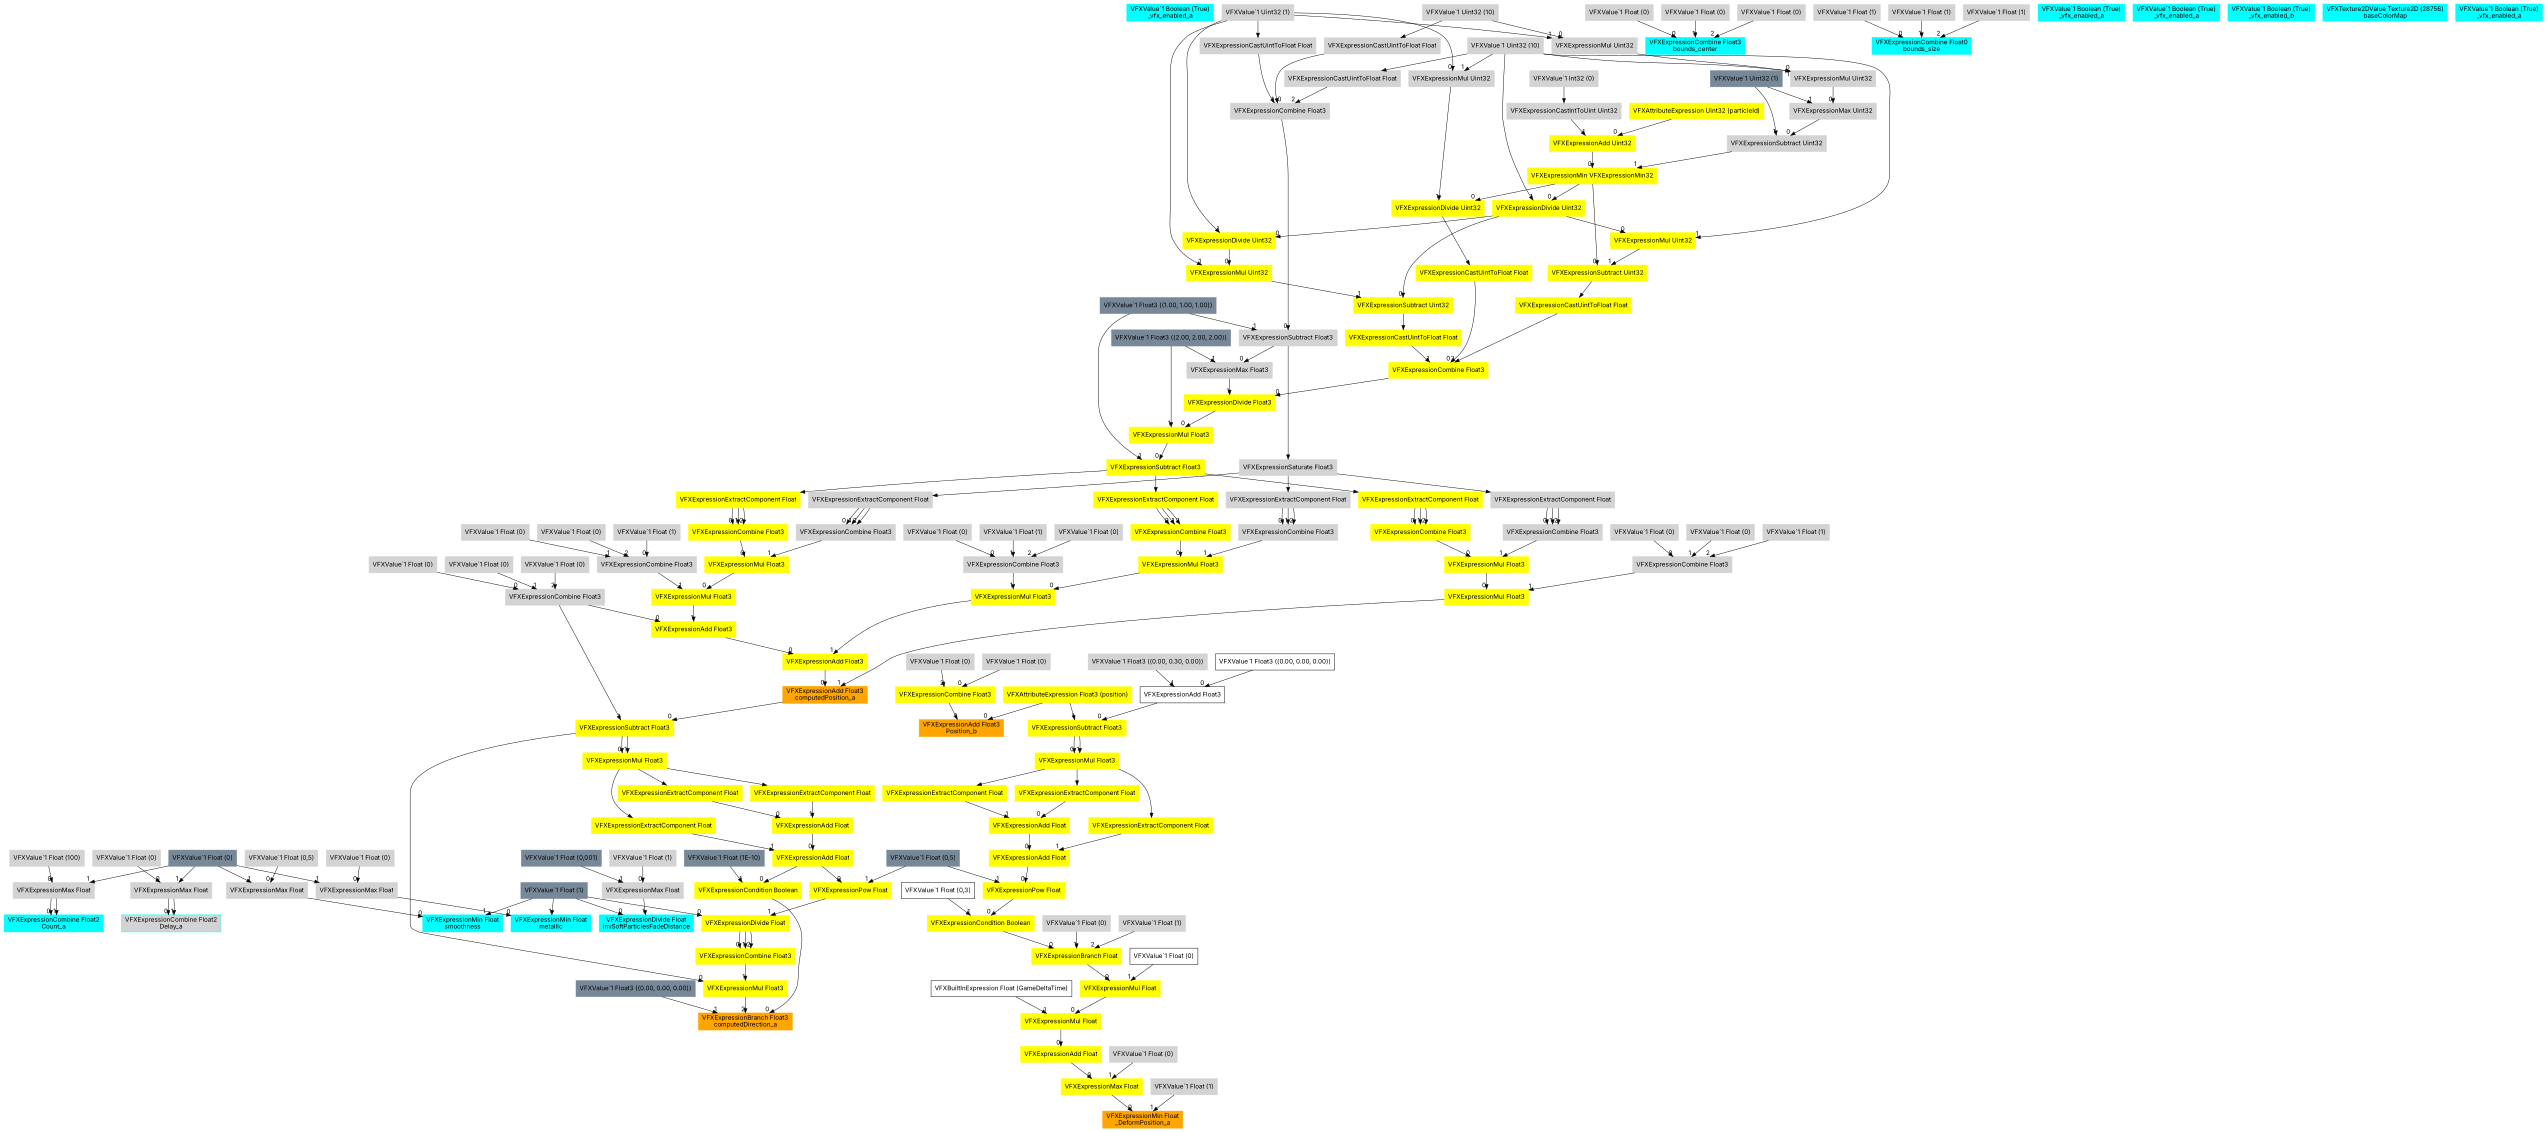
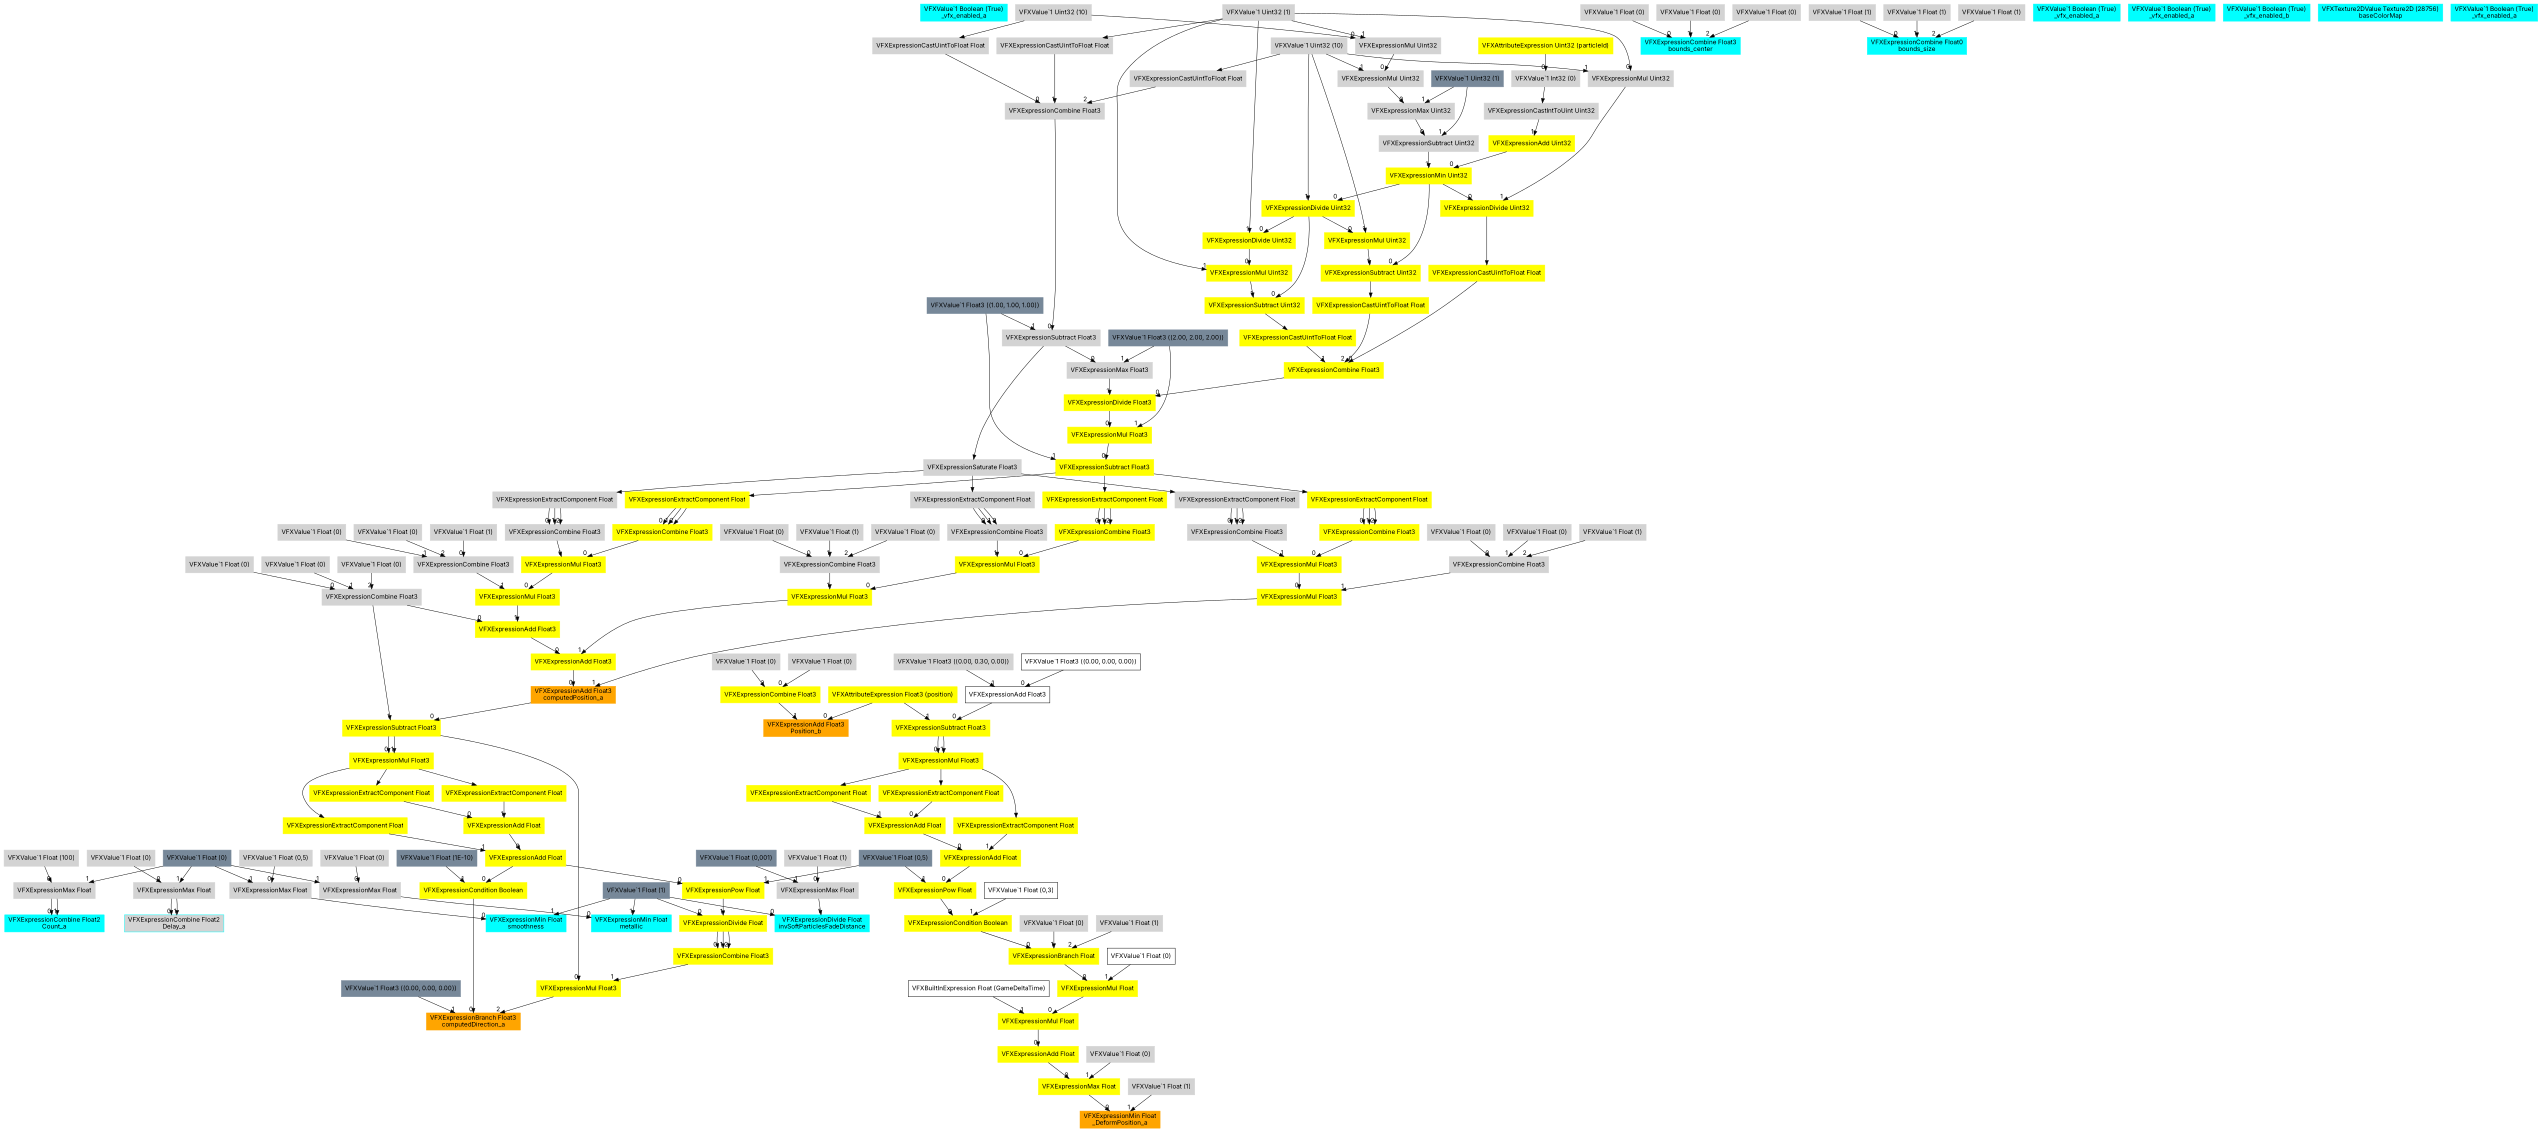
edge "VFXAttributeExpression Uint32 (particleId)" -> "VFXExpressionAdd Uint32": now "VFXAttributeExpression Uint32 (particleId)" -> "VFXValue`1 Int32 (0)"
node "VFXExpressionMin VFXExpressionMin32": label "VFXExpressionMin VFXExpressionMin32" -> "VFXExpressionMin Uint32"
